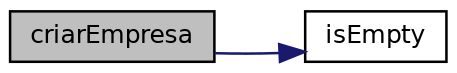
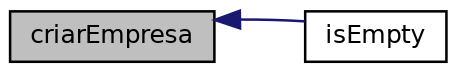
edge "criarEmpresa" -> "isEmpty": reversed
